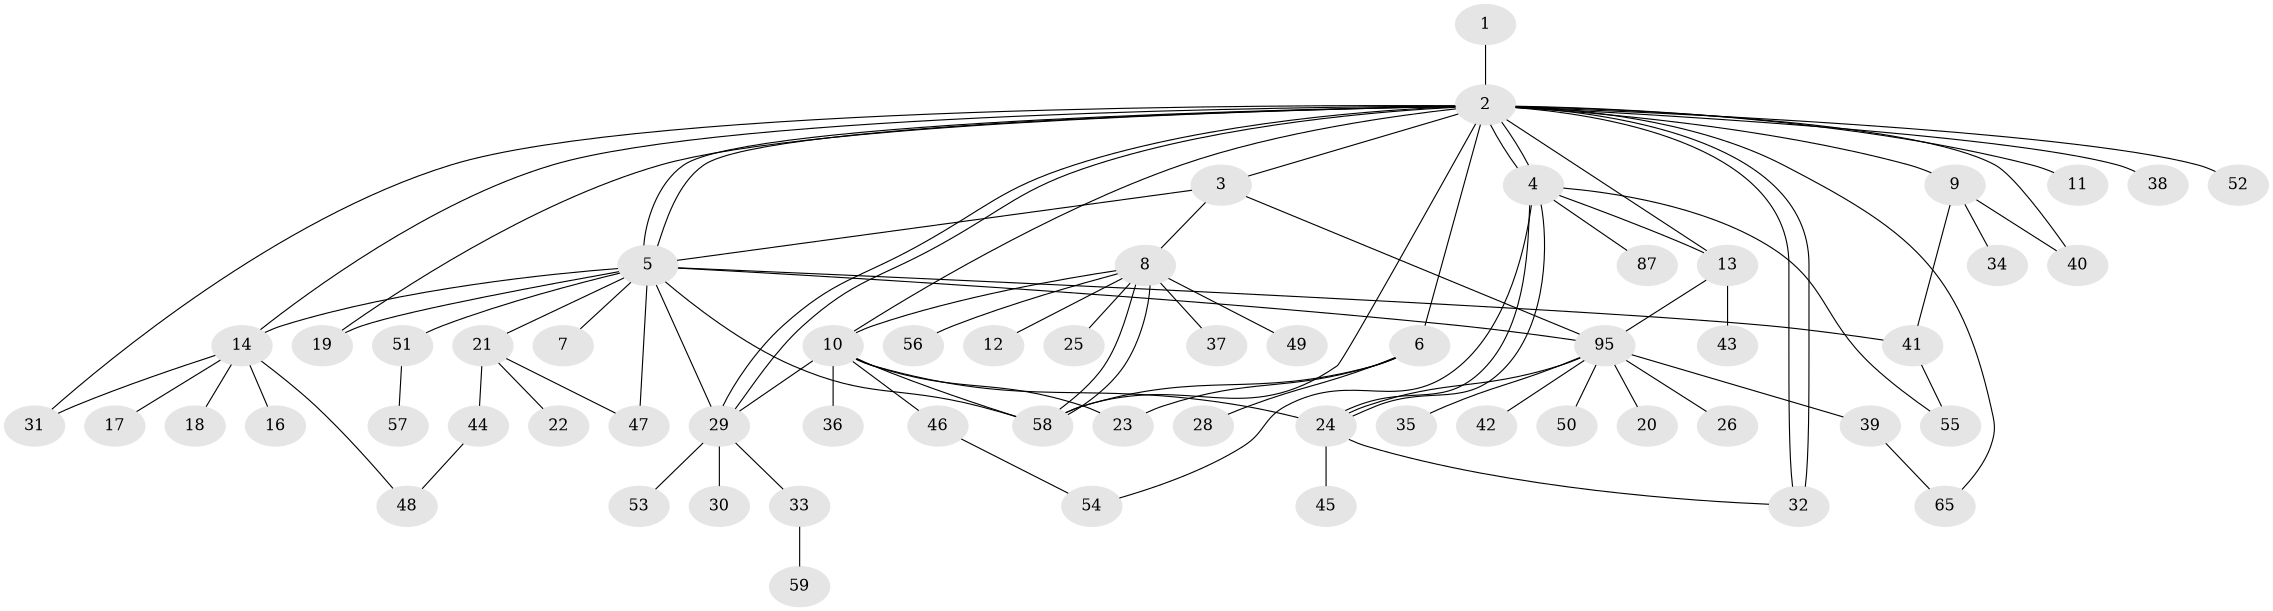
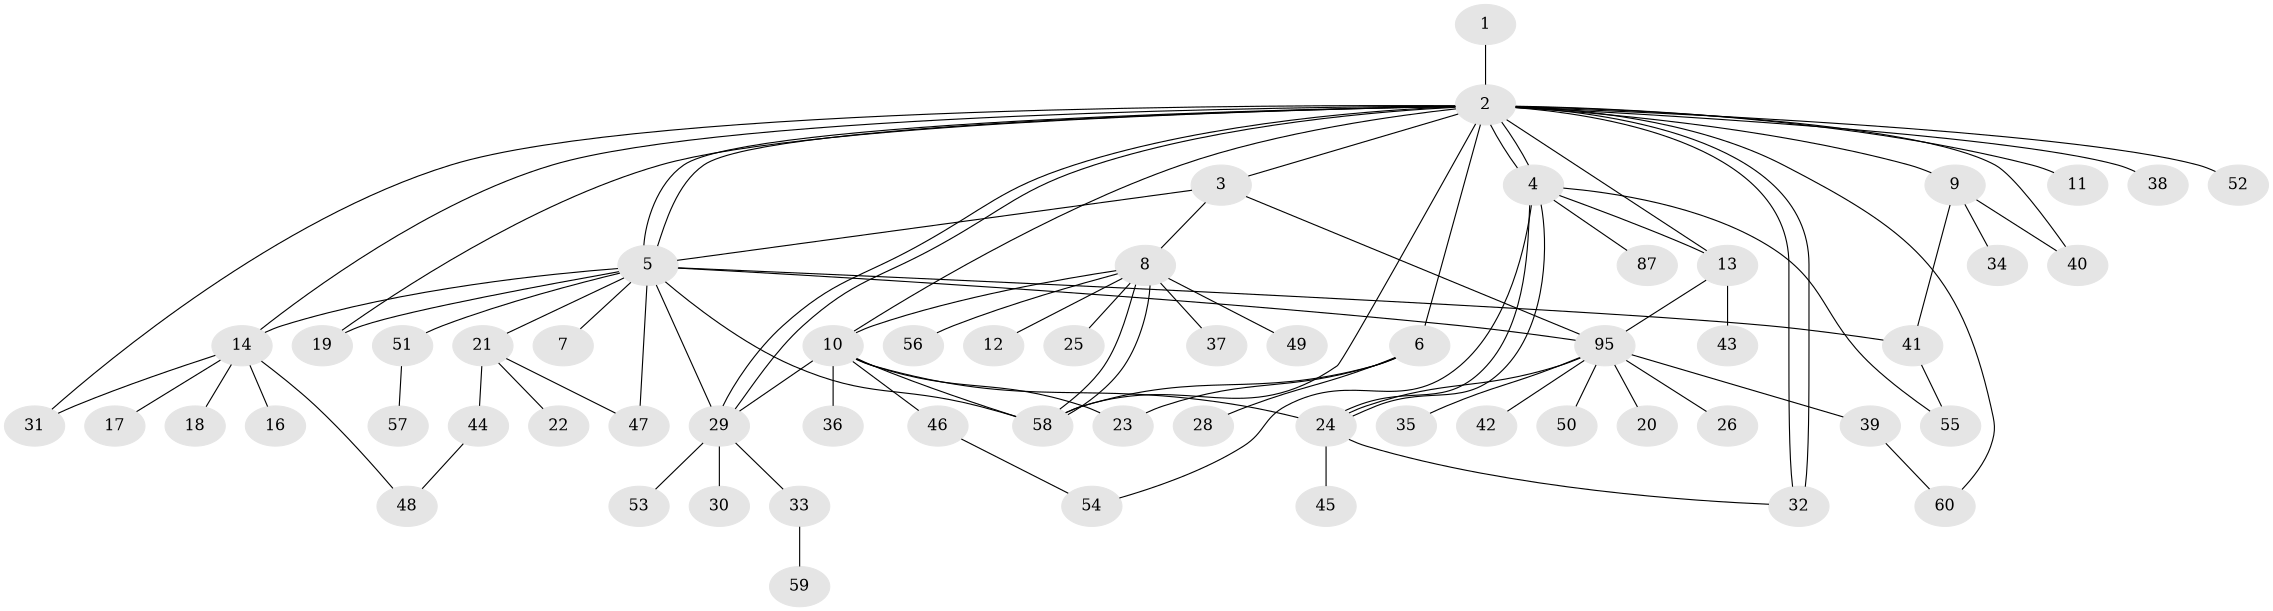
node "65": label "65" -> "60"
